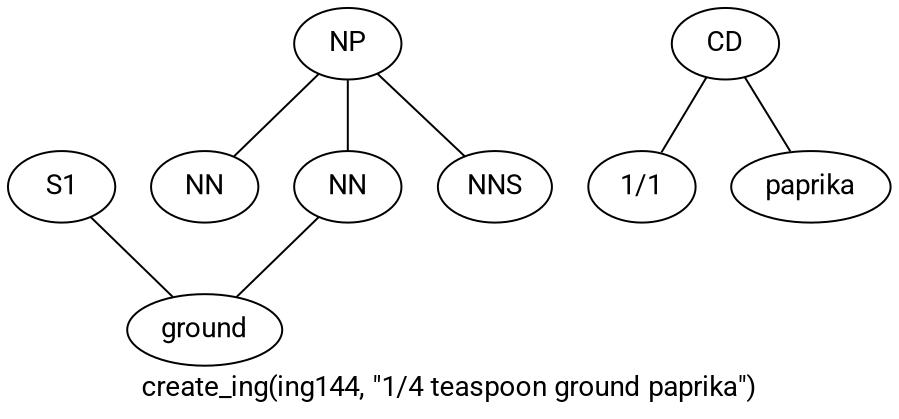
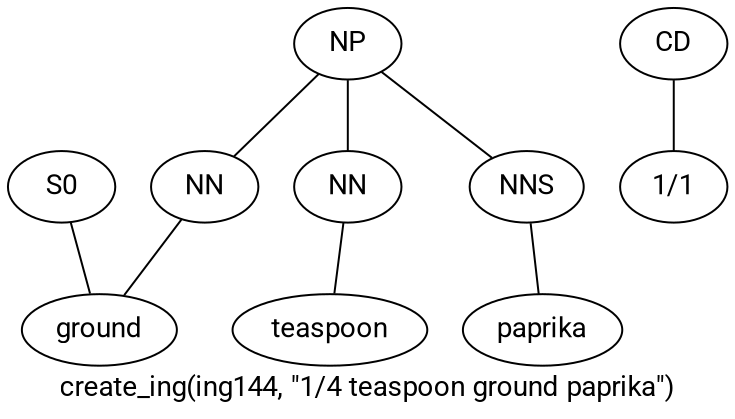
edge "CD" -- "paprika": now "NNS" -- "paprika"
node "S1": label "S1" -> "S0"
node "teaspoon": added
